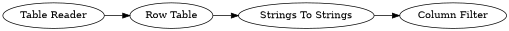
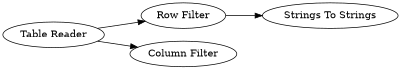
node "Row Table": label "Row Table" -> "Row Filter"
edge "Strings To Strings" -> "Column Filter": now "Table Reader" -> "Column Filter"
